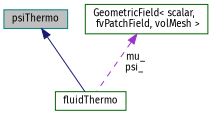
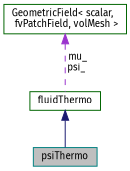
edge "fluidThermo" -> "psiThermo": reversed
